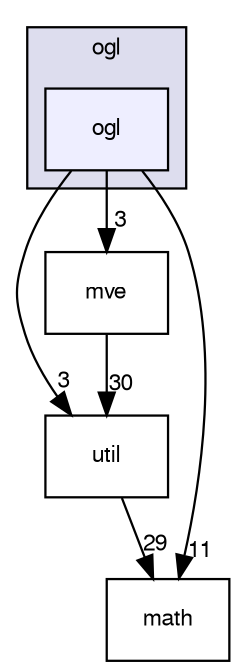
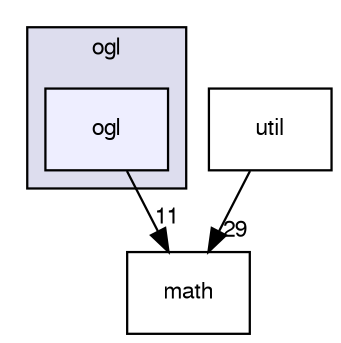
edge "ogl" -> "util": removed
node "mve": removed
